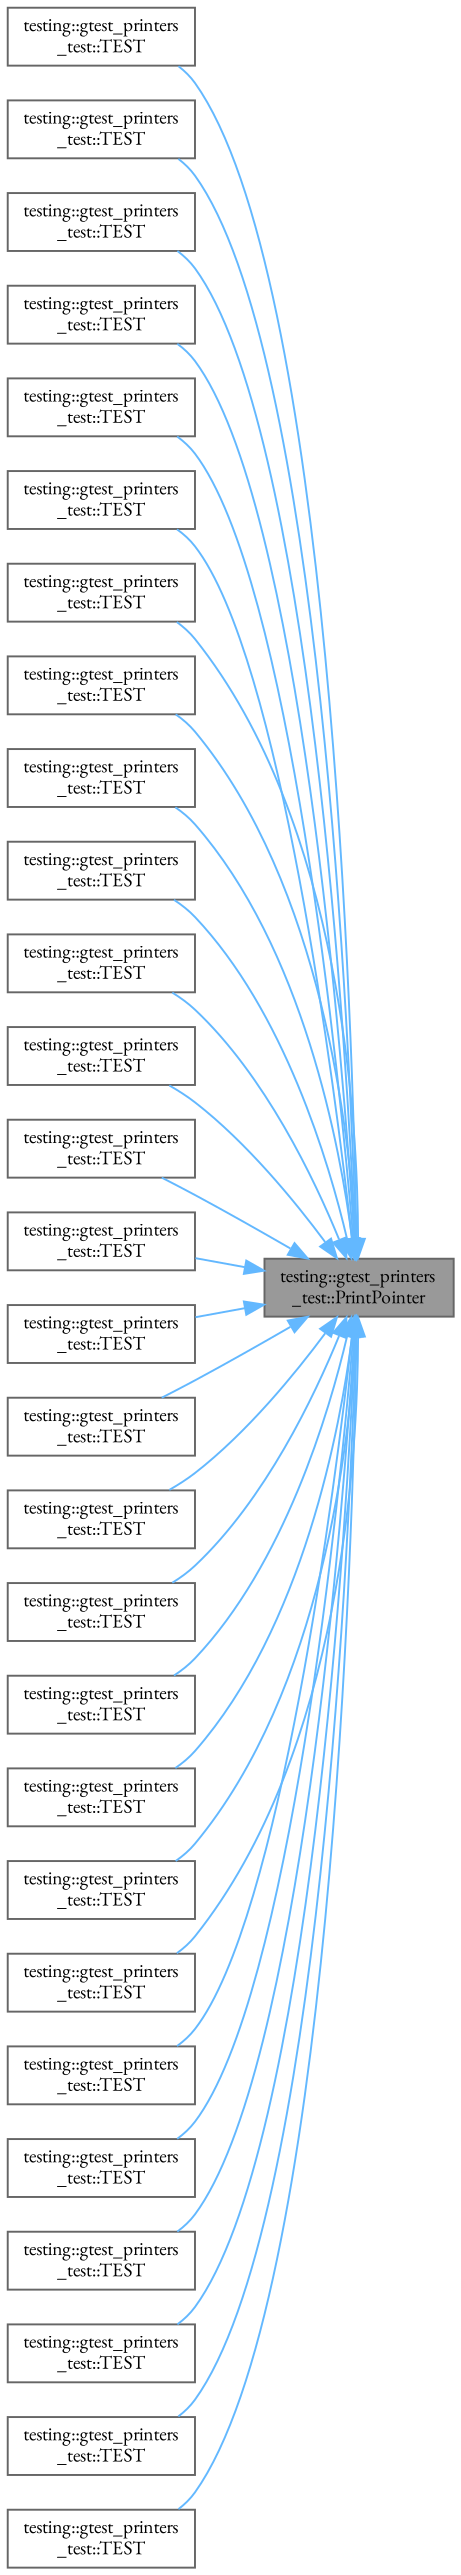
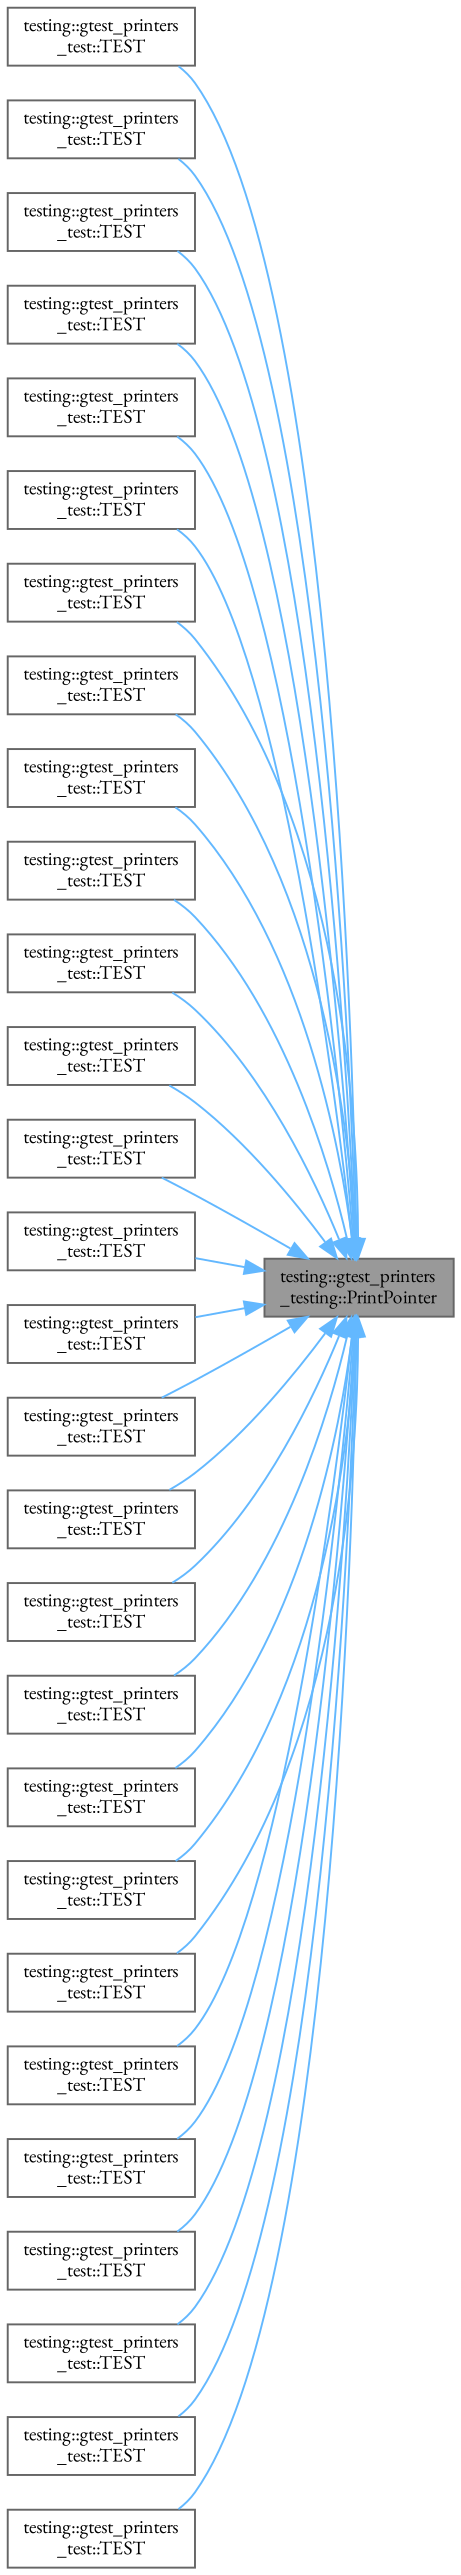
node "testing::gtest_printers _test::PrintPointer": label "testing::gtest_printers _test::PrintPointer" -> "testing::gtest_printers _testing::PrintPointer"
